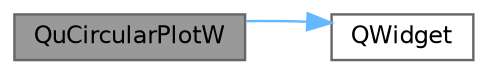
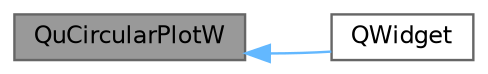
edge "QuCircularPlotW" -> "QWidget": reversed
